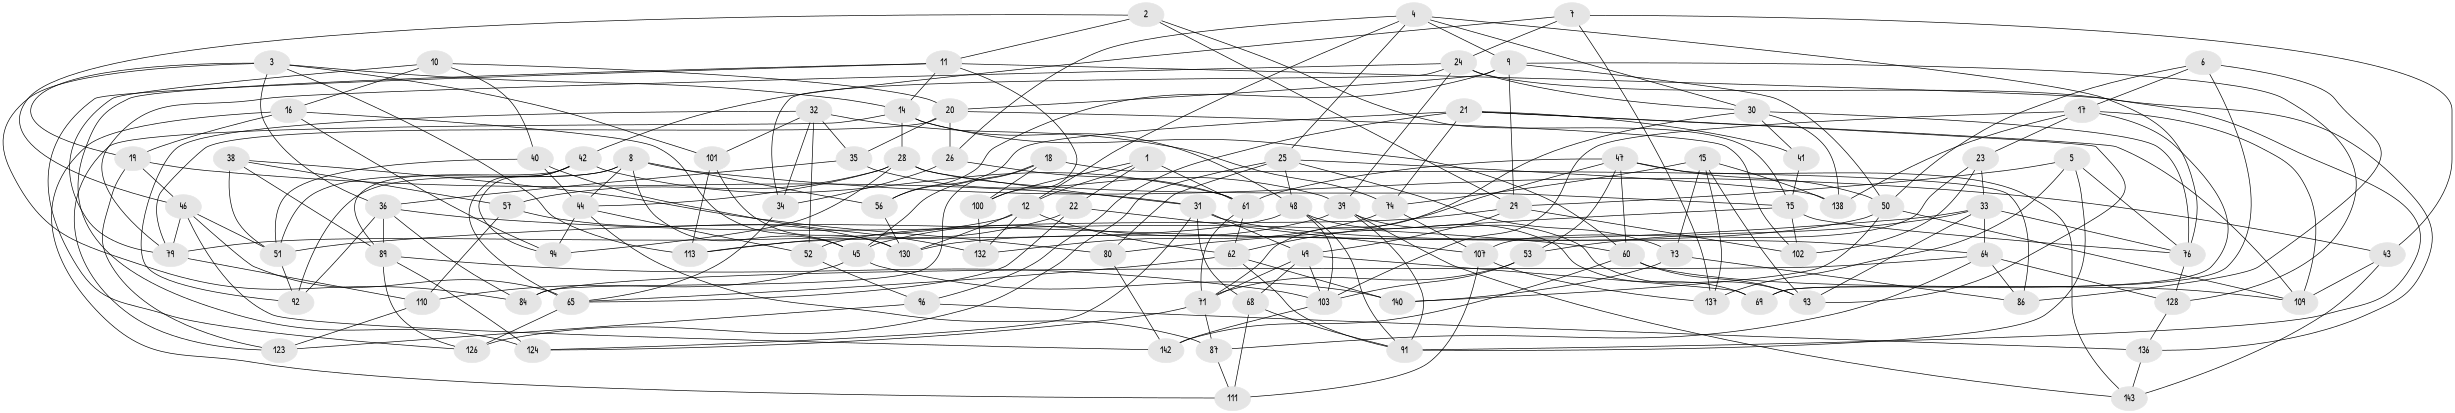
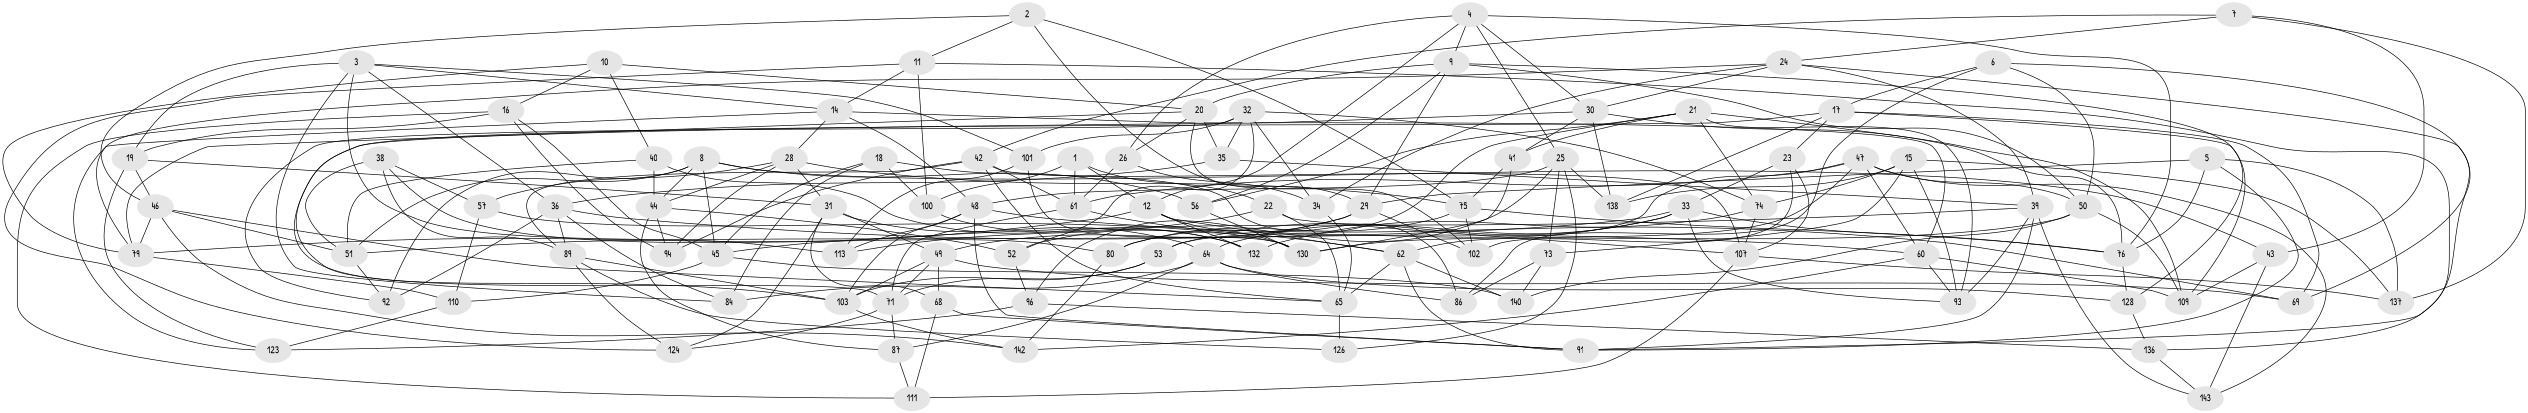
edge "11" -- "126": removed
edge "42" -- "107": added
edge "41" -- "130": added
